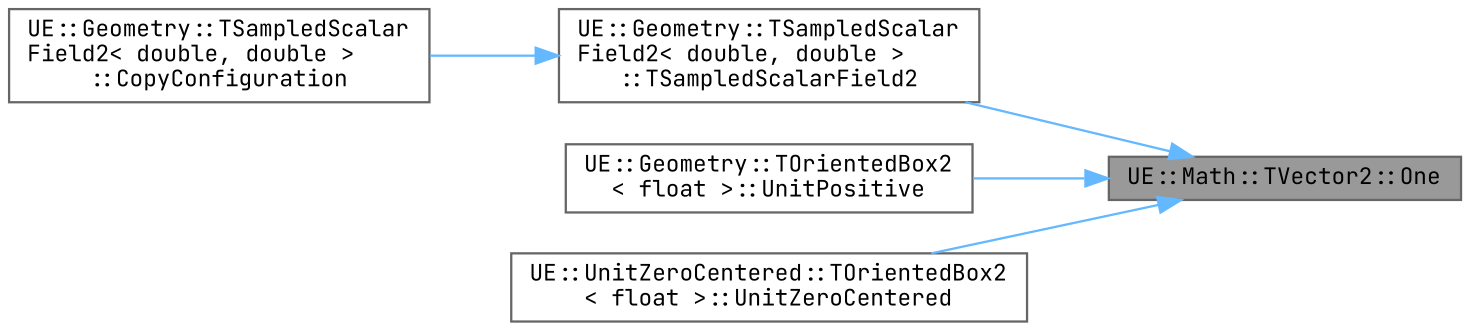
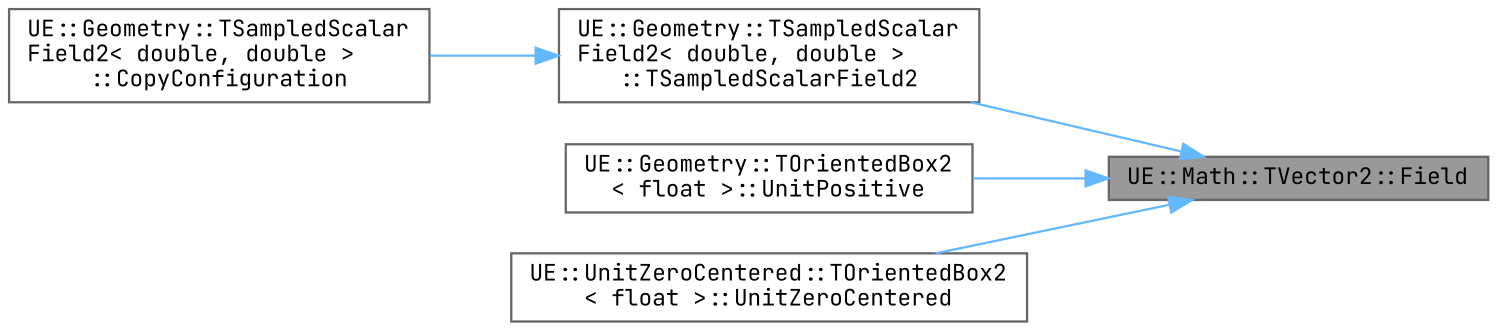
node "UE::Math::TVector2::One": label "UE::Math::TVector2::One" -> "UE::Math::TVector2::Field"
